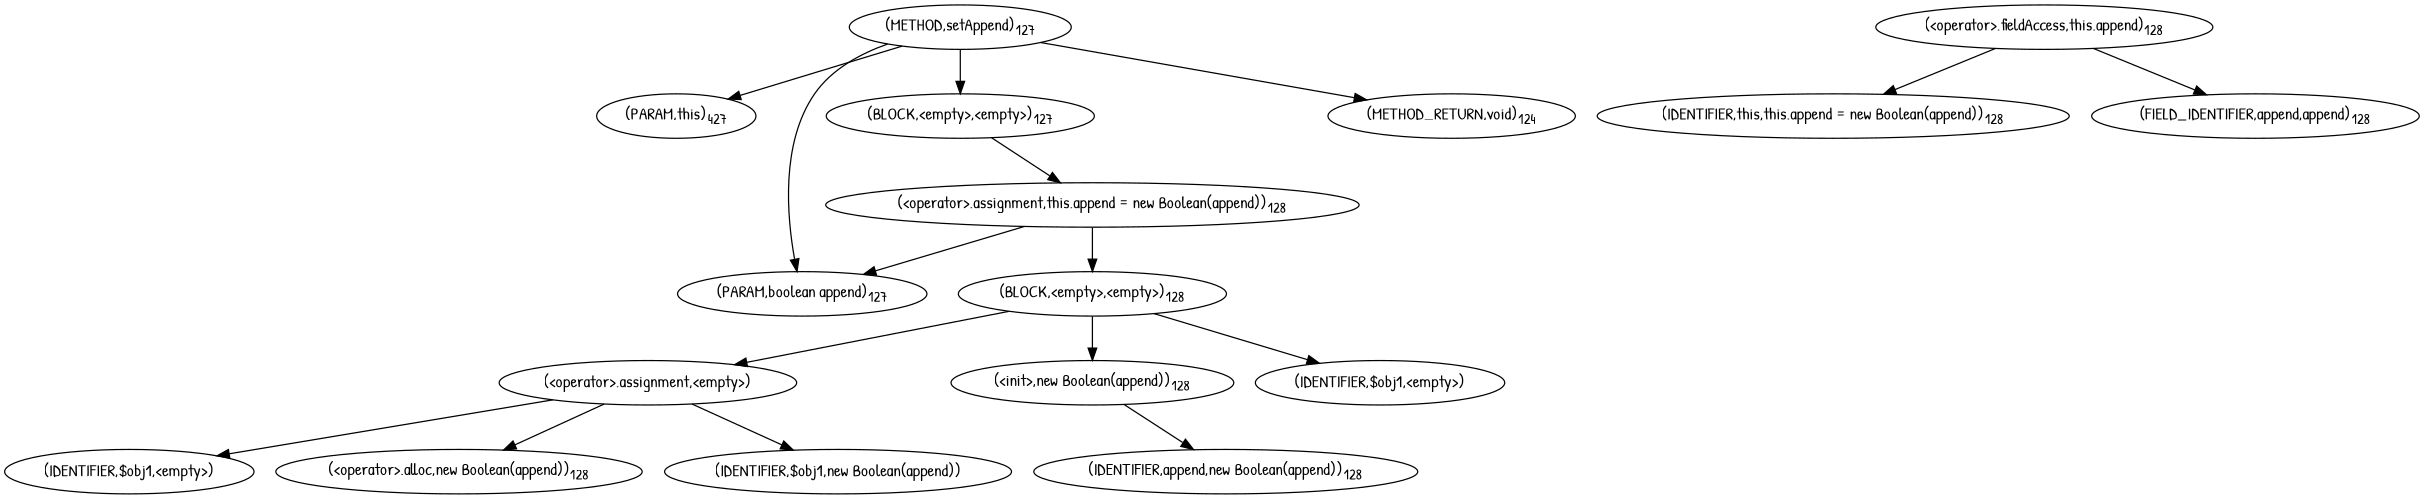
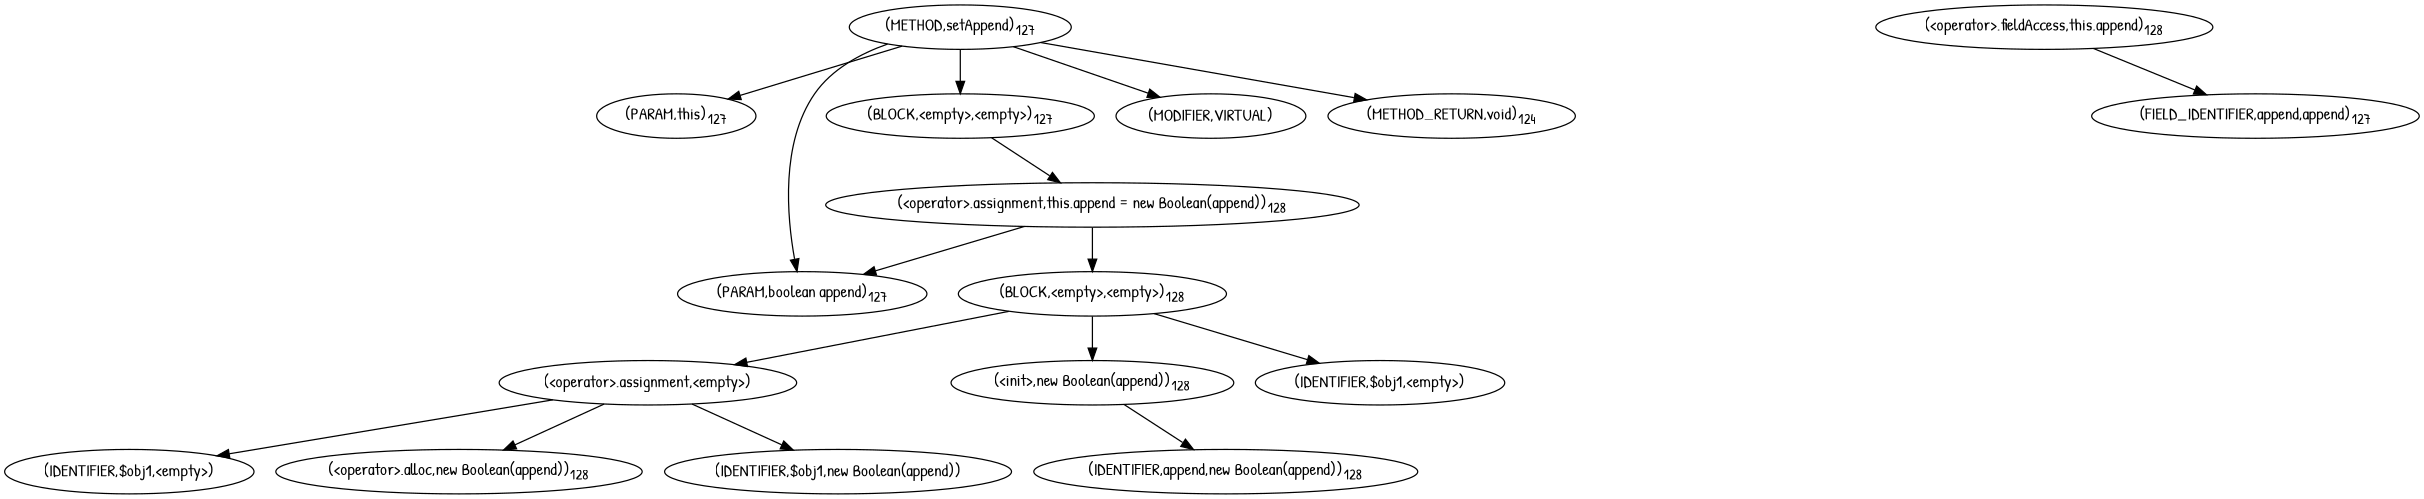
node "(PARAM,this)": text "427" -> "127"
node "(FIELD_IDENTIFIER,append,append)": text "128" -> "127"
node "(MODIFIER,VIRTUAL)": added
node "(IDENTIFIER,this,this.append = new Boolean(append))": removed
